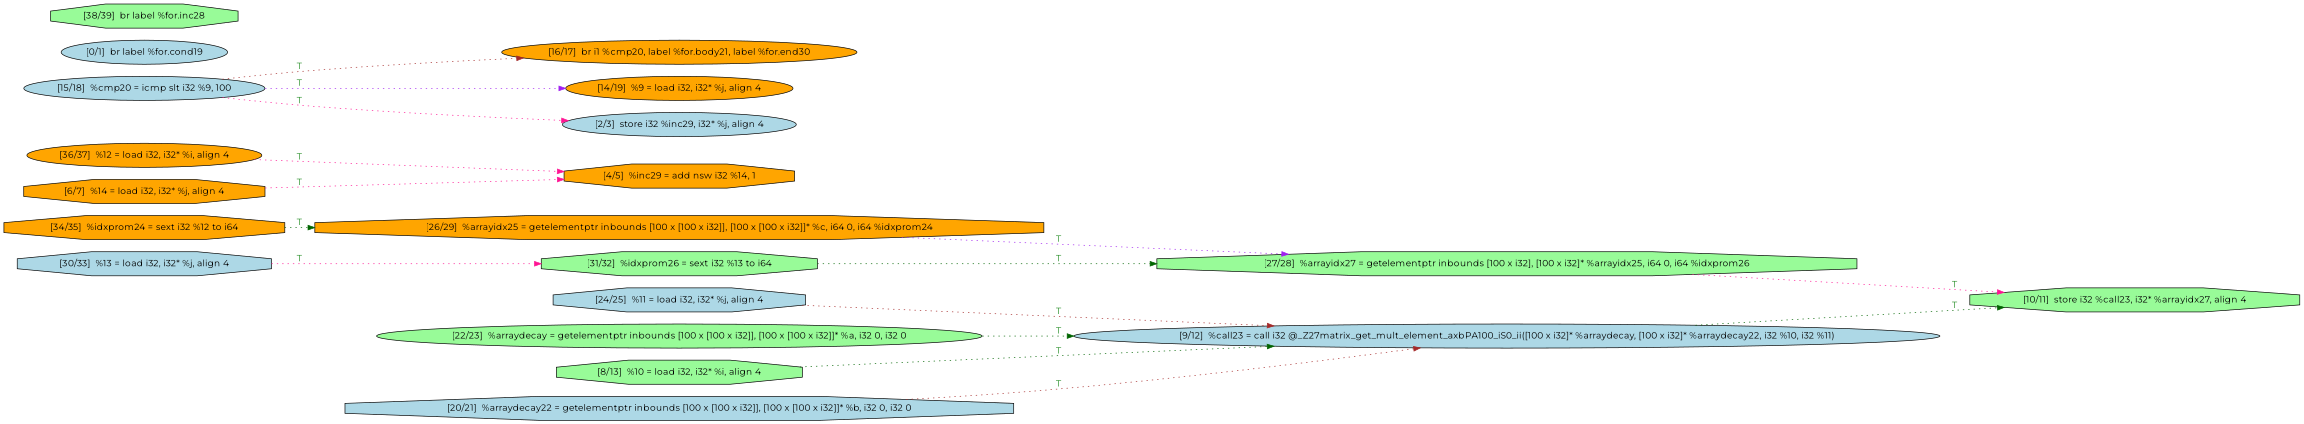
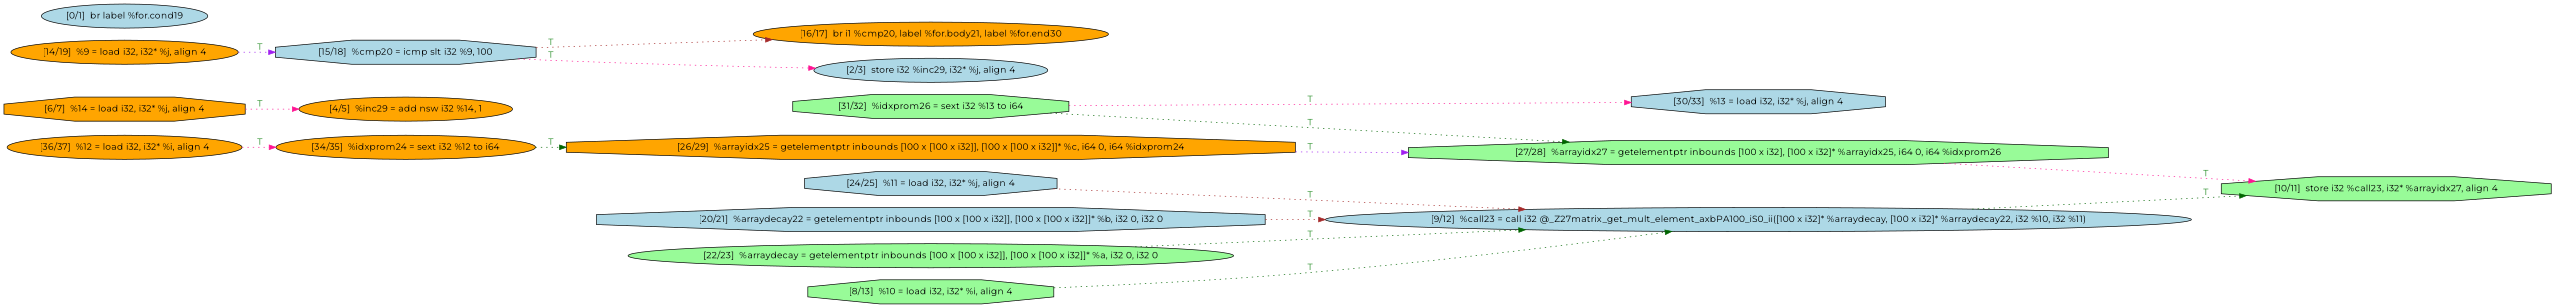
node "[38/39]  br label %for.inc28": removed
node "[15/18]  %cmp20 = icmp slt i32 %9, 100": shape ellipse -> octagon
edge "[15/18]  %cmp20 = icmp slt i32 %9, 100" -> "[14/19]  %9 = load i32, i32* %j, align 4": reversed
edge "[36/37]  %12 = load i32, i32* %i, align 4" -> "[4/5]  %inc29 = add nsw i32 %14, 1": now "[36/37]  %12 = load i32, i32* %i, align 4" -> "[34/35]  %idxprom24 = sext i32 %12 to i64"
node "[4/5]  %inc29 = add nsw i32 %14, 1": shape octagon -> ellipse
node "[34/35]  %idxprom24 = sext i32 %12 to i64": shape octagon -> ellipse
edge "[30/33]  %13 = load i32, i32* %j, align 4" -> "[31/32]  %idxprom26 = sext i32 %13 to i64": reversed
